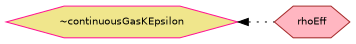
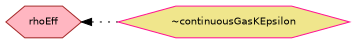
edge "rhoEff" -> "~continuousGasKEpsilon": reversed
